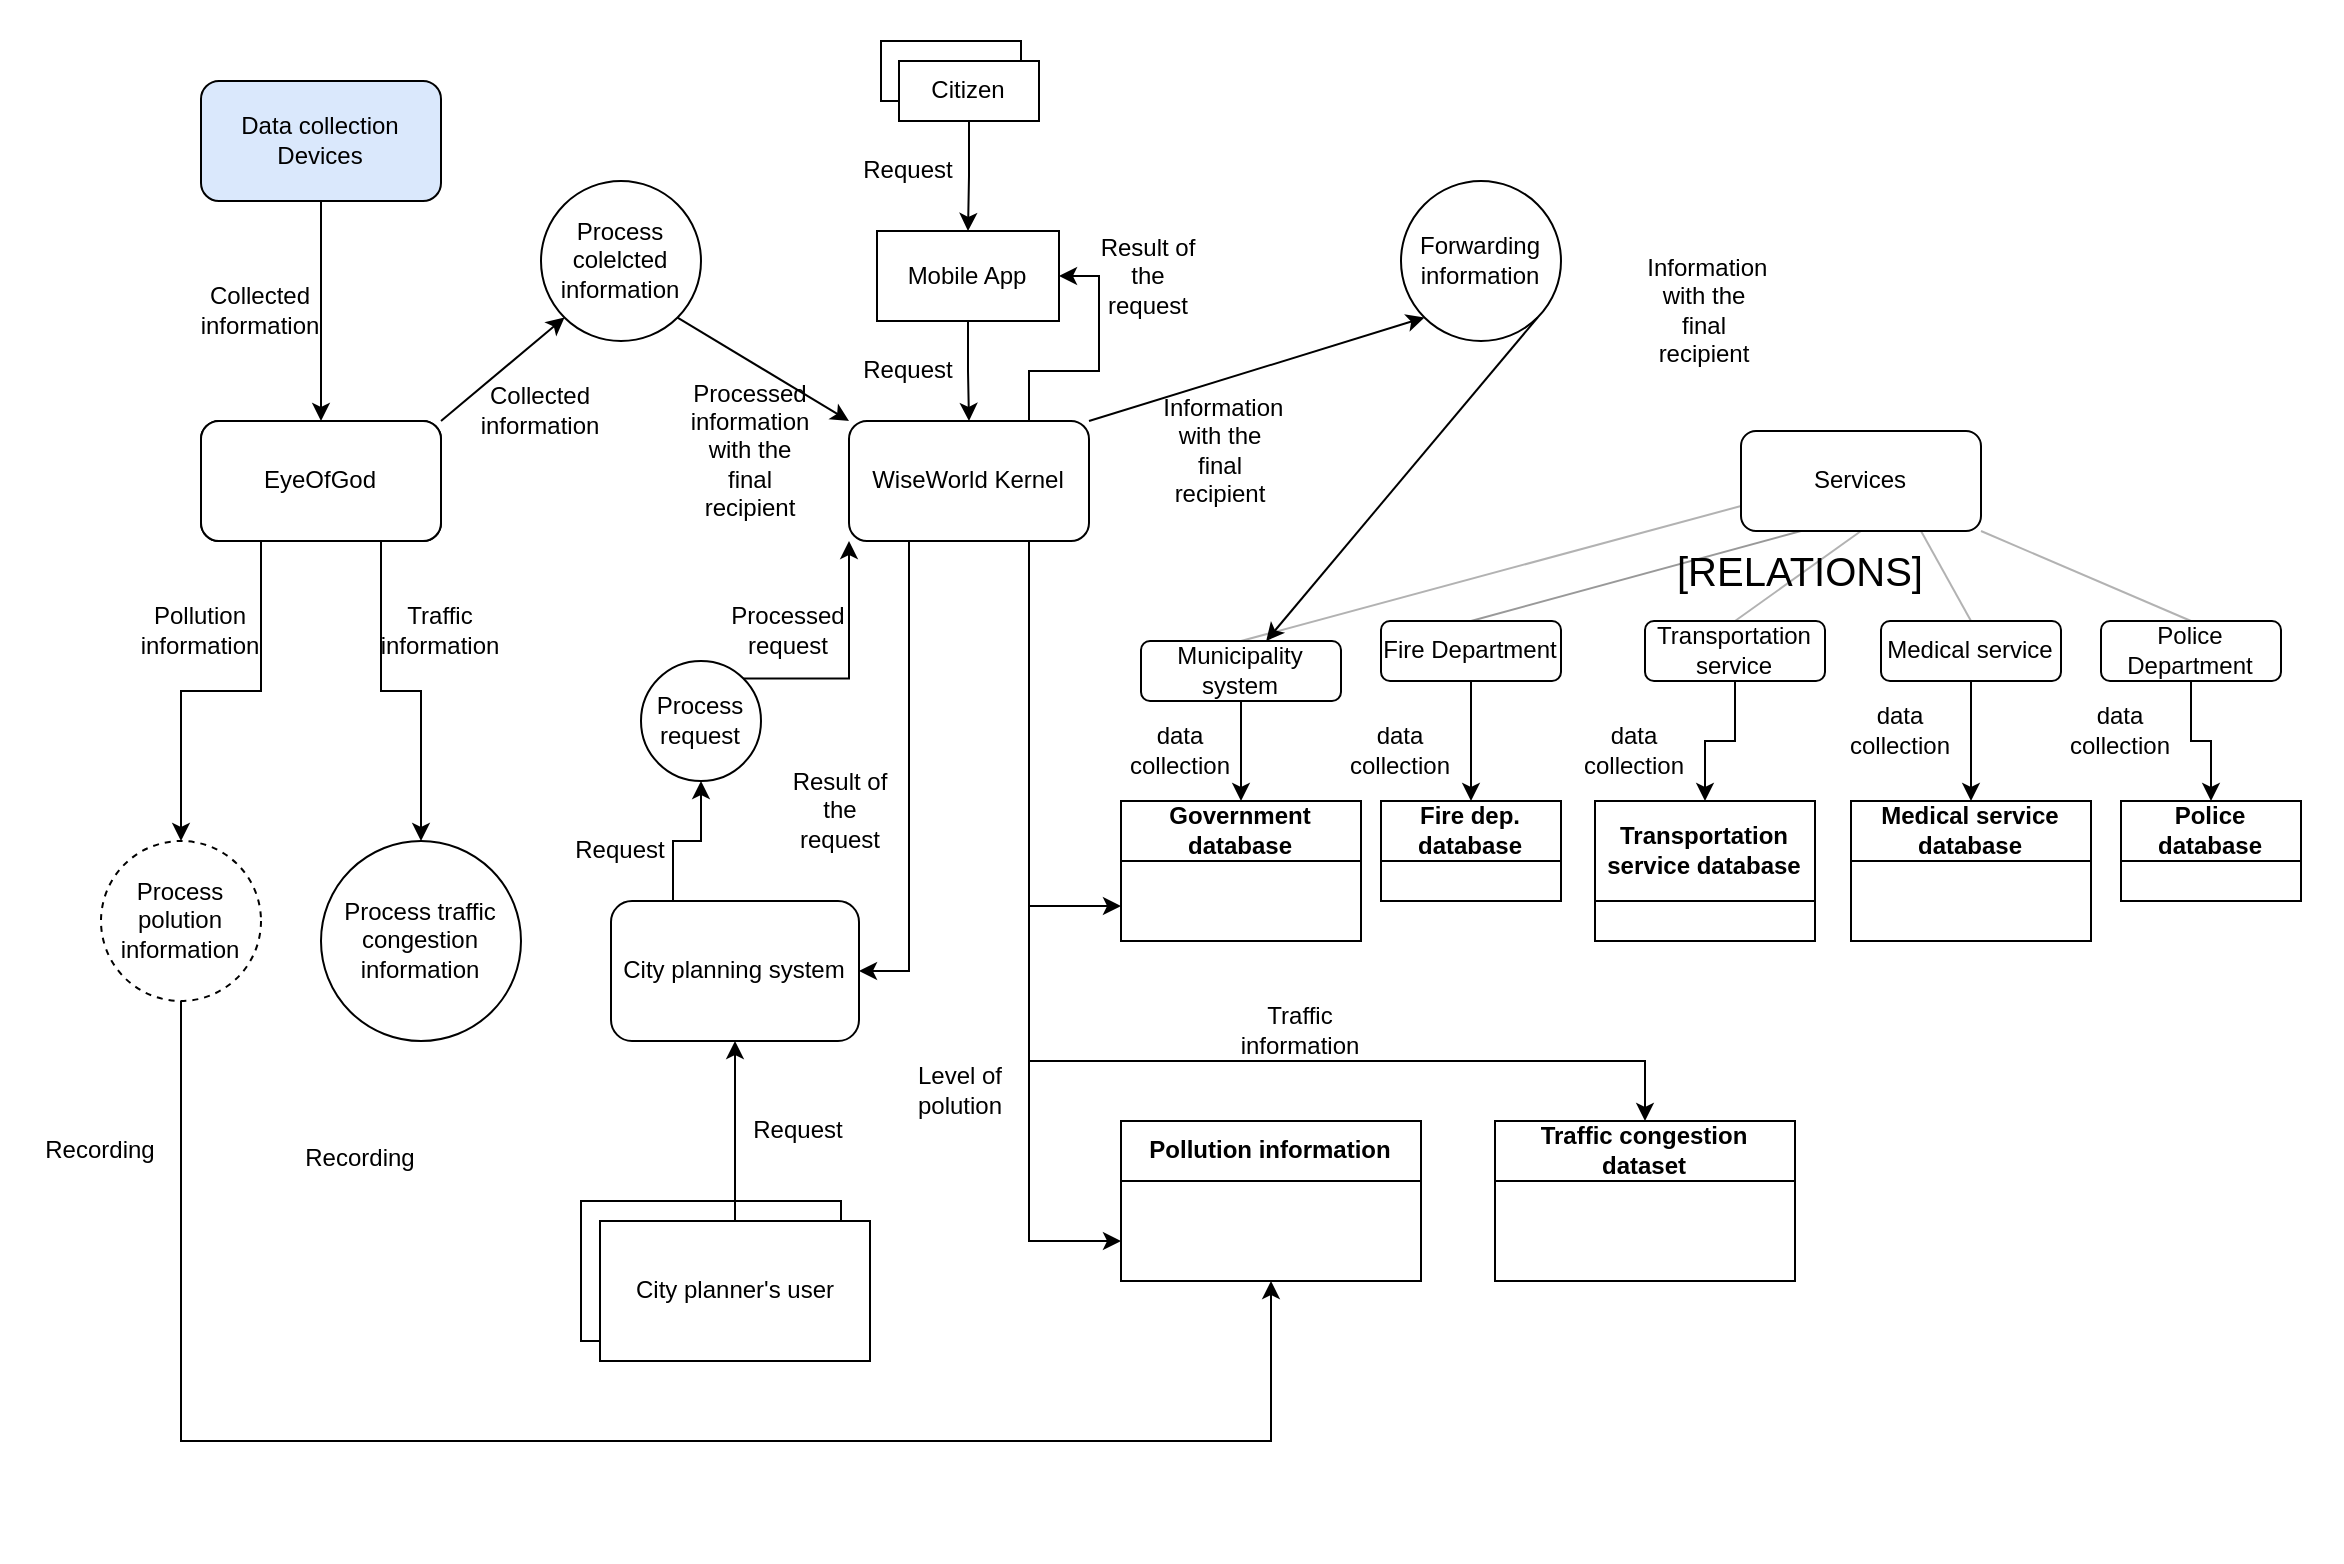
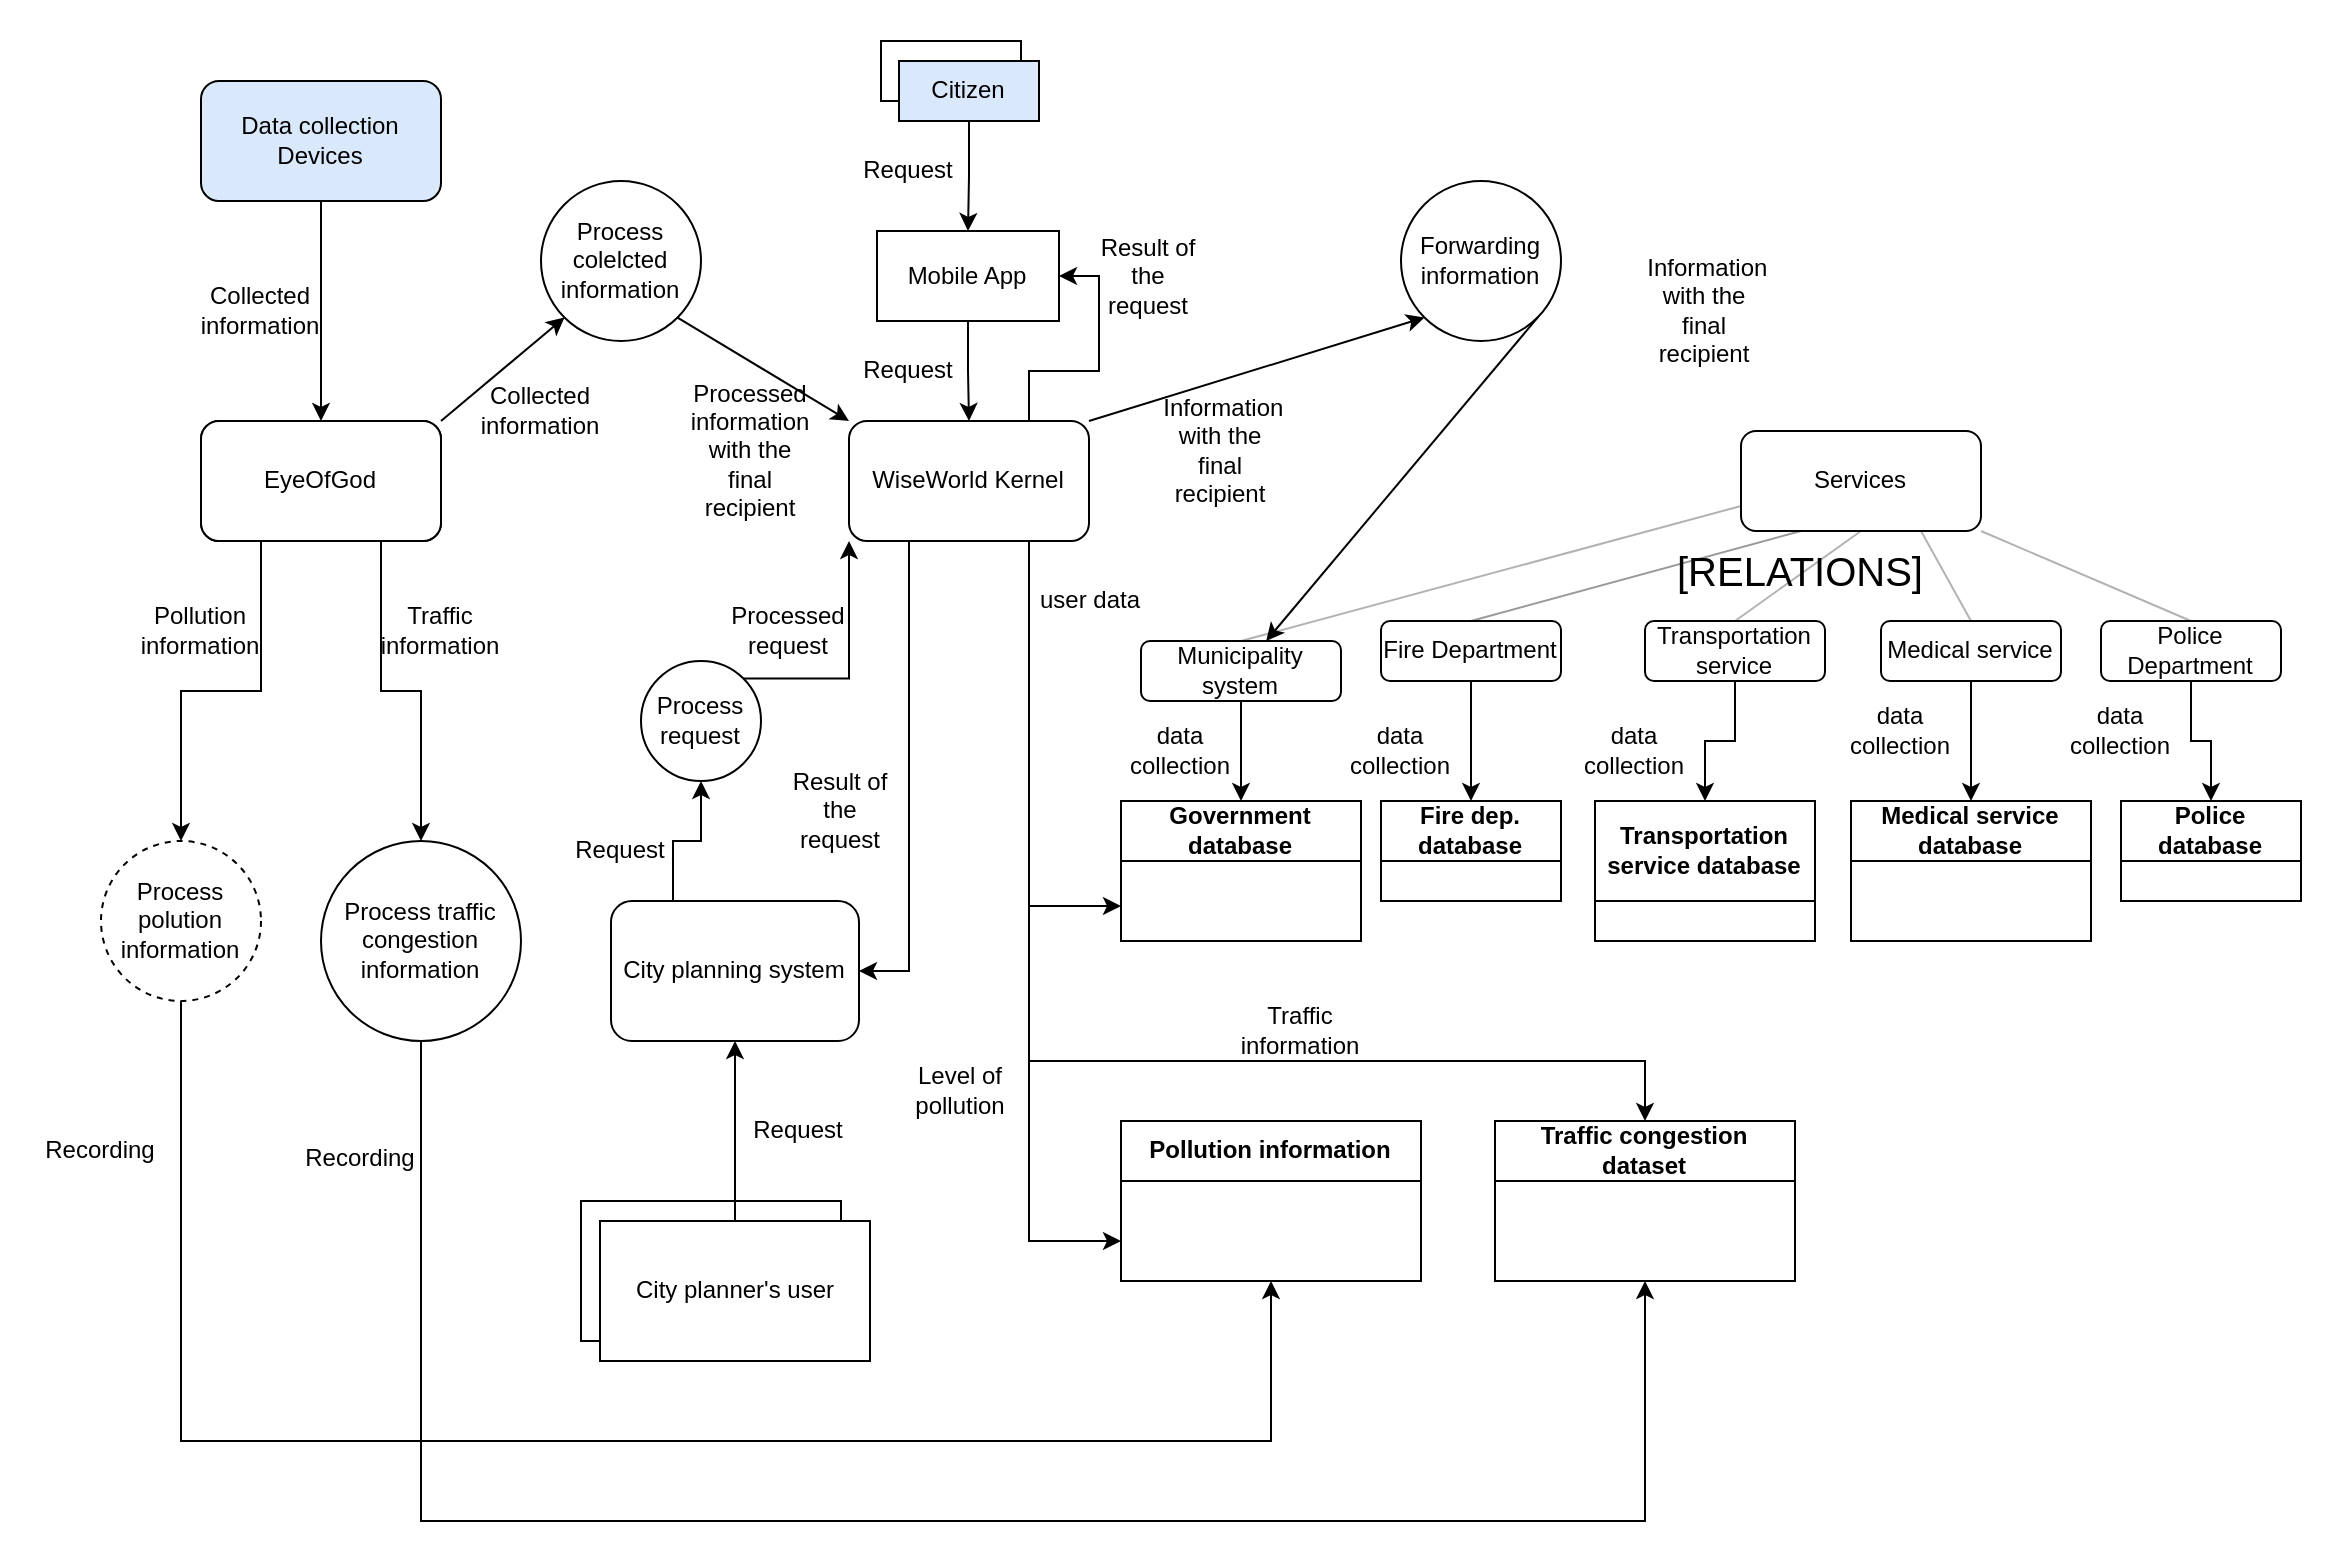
node "Citizen": fillcolor #ffffff -> #dae8fc
node "user data": added
node "Level of polution": label "Level of polution" -> "Level of pollution"
edge "Process traffic congestion information" -> "Traffic congestion dataset": added
